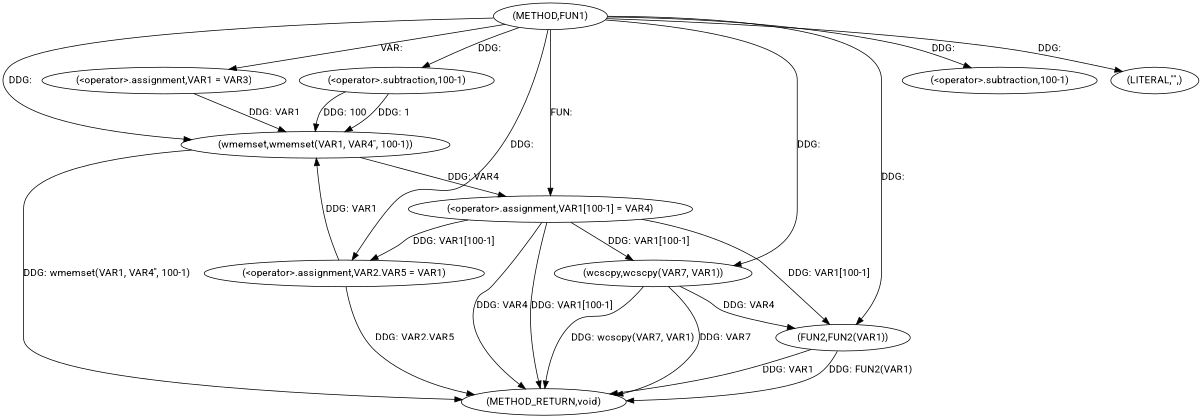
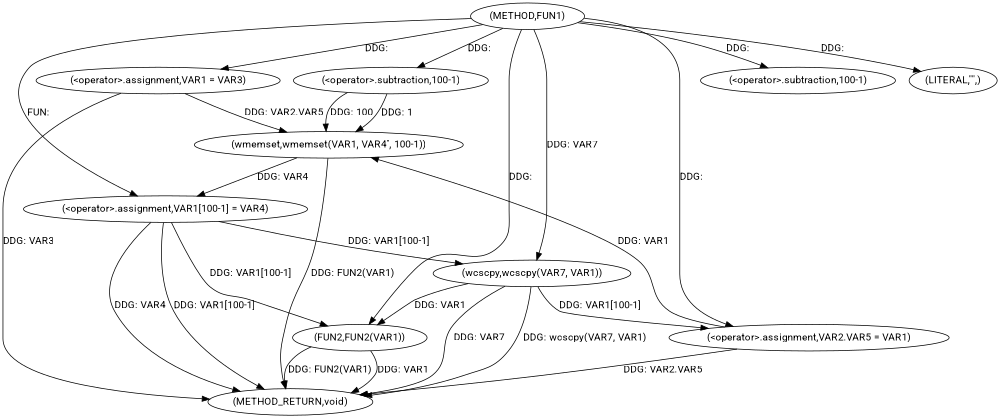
edge "(METHOD,FUN1)" -> "(wmemset,wmemset(VAR1, VAR4'', 100-1))": removed, label "DDG:"
edge "(METHOD,FUN1)" -> "(<operator>.assignment,VAR1 = VAR3)": label "VAR: " -> "DDG: "
edge "(<operator>.assignment,VAR1 = VAR3)" -> "(wmemset,wmemset(VAR1, VAR4'', 100-1))": label "DDG: VAR1" -> "DDG: VAR2.VAR5"
edge "(METHOD,FUN1)" -> "(wcscpy,wcscpy(VAR7, VAR1))": label "DDG: " -> "DDG: VAR7"
edge "(<operator>.assignment,VAR1[100-1] = VAR4)" -> "(<operator>.assignment,VAR2.VAR5 = VAR1)": now "(wcscpy,wcscpy(VAR7, VAR1))" -> "(<operator>.assignment,VAR2.VAR5 = VAR1)"
edge "(wmemset,wmemset(VAR1, VAR4'', 100-1))" -> "(METHOD_RETURN,void)": label "DDG: wmemset(VAR1, VAR4'', 100-1)" -> "DDG: FUN2(VAR1)"
edge "(<operator>.assignment,VAR1 = VAR3)" -> "(METHOD_RETURN,void)": added, label "DDG: VAR3"
edge "(wcscpy,wcscpy(VAR7, VAR1))" -> "(FUN2,FUN2(VAR1))": label "DDG: VAR4" -> "DDG: VAR1"
